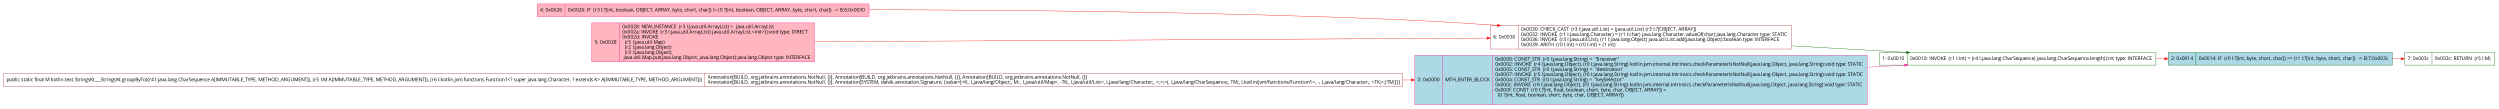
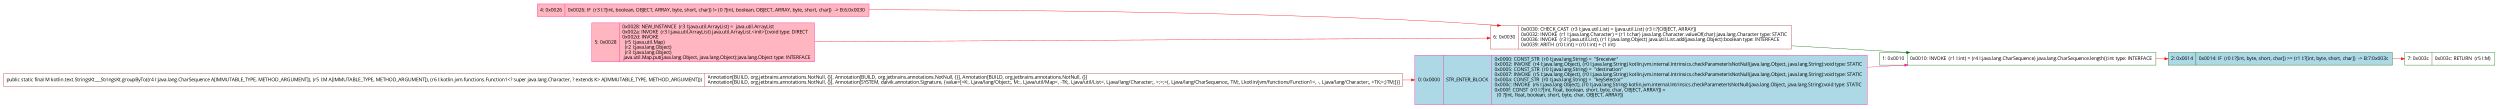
node "0: 0x0000": text "MTH_ENTER_BLOCK" -> "STR_ENTER_BLOCK"
